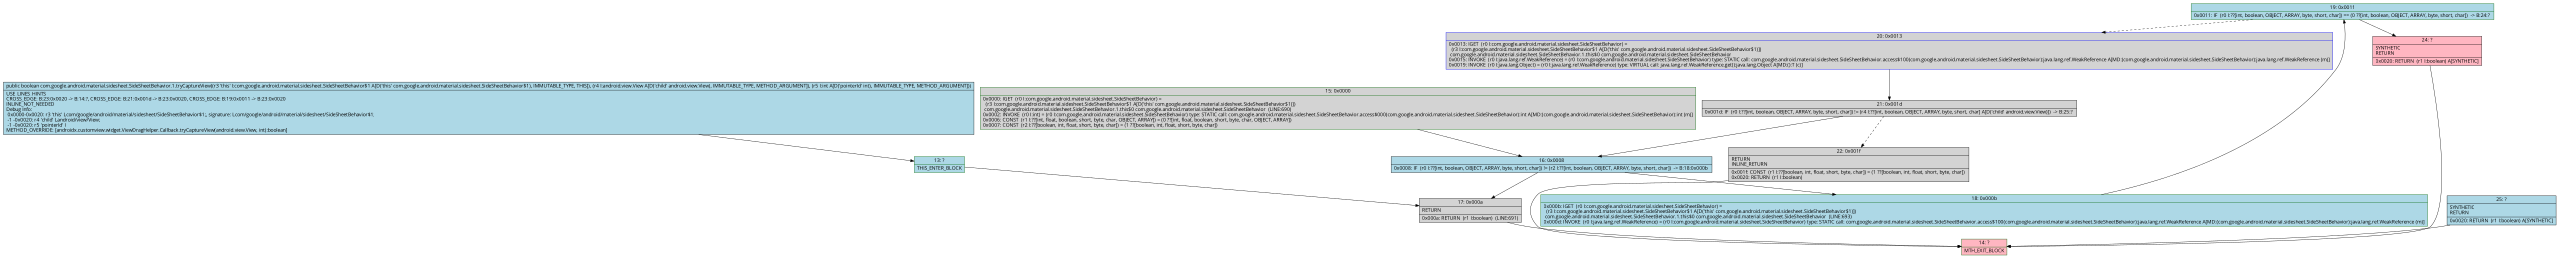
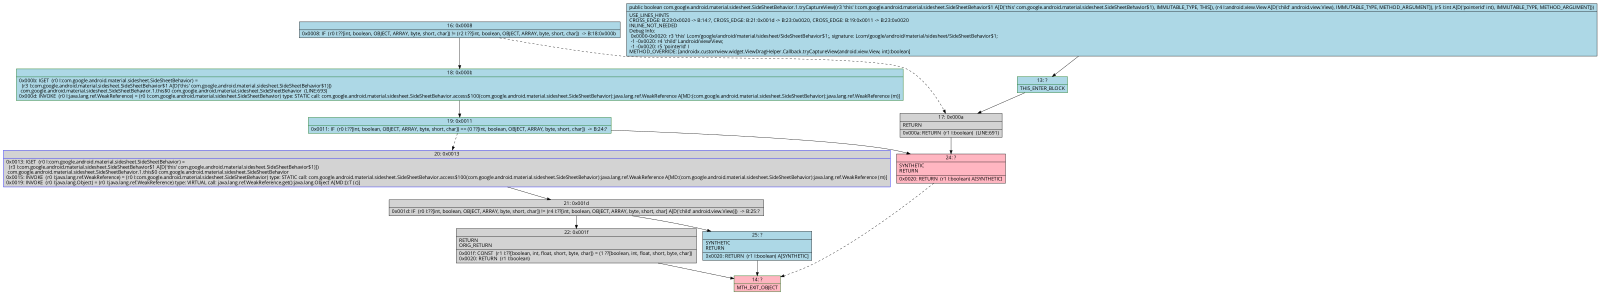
node "15: 0x0000": removed
edge "21: 0x001d" -> "22: 0x001f": style dashed -> solid
edge "21: 0x001d" -> "16: 0x0008": now "21: 0x001d" -> "25: ?"
node "22: 0x001f": text "INLINE_RETURN" -> "ORIG_RETURN"
edge "16: 0x0008" -> "17: 0x000a": style solid -> dashed
edge "17: 0x000a" -> "14: ?": now "17: 0x000a" -> "24: ?"
edge "24: ?" -> "14: ?": style solid -> dashed
node "14: ?": text "MTH_EXIT_BLOCK" -> "MTH_EXIT_OBJECT"
